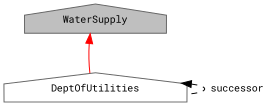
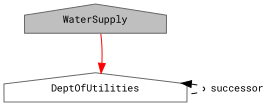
edge "DeptOfUtilities" -> "WaterSupply": reversed
